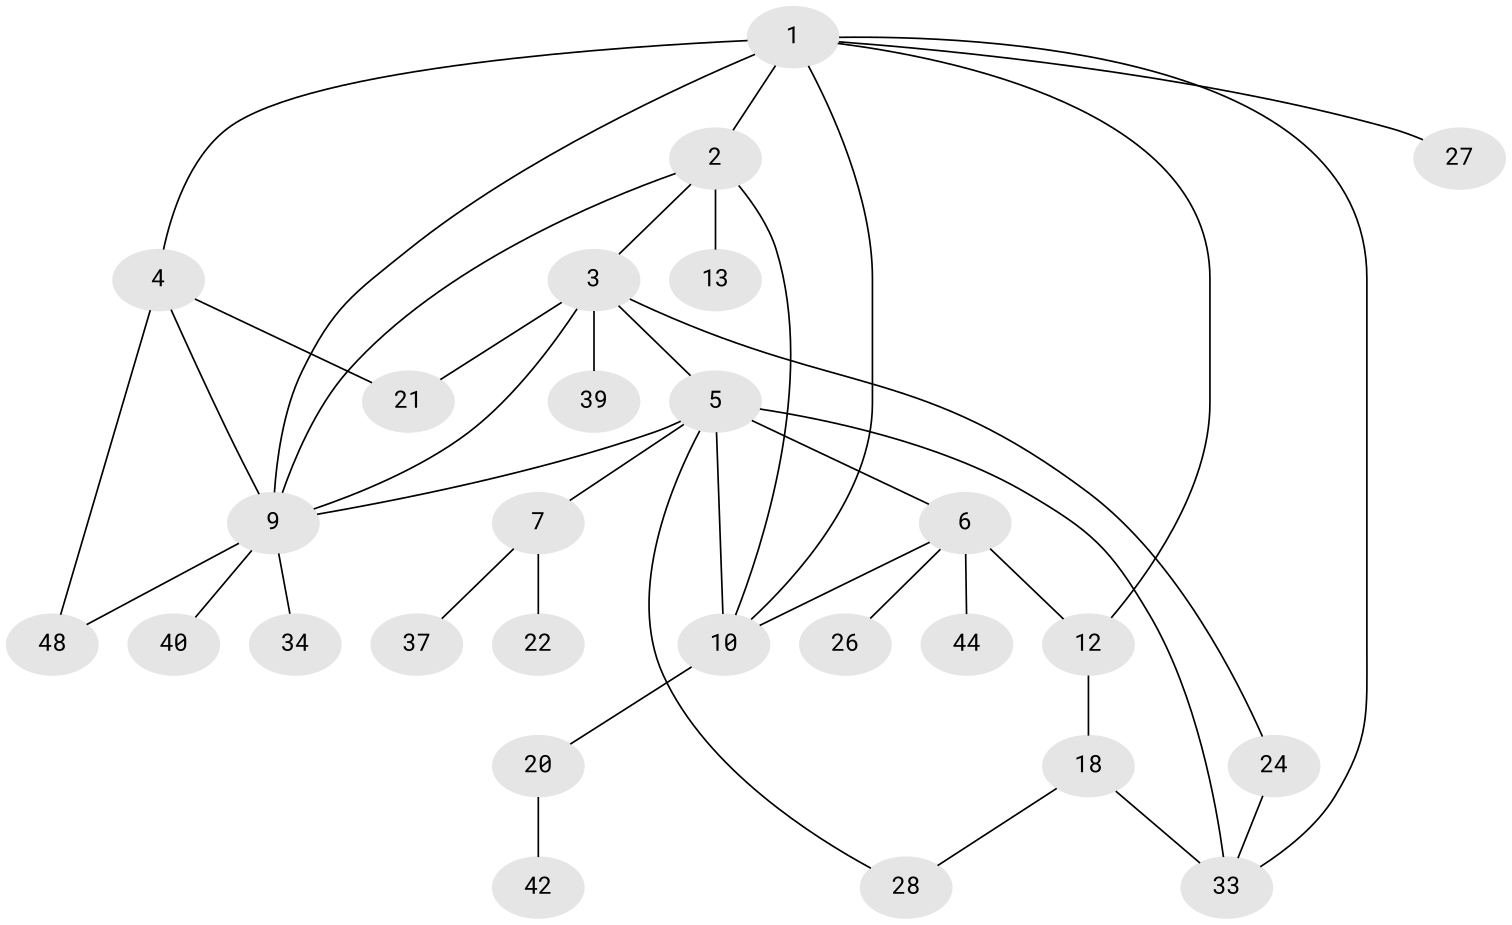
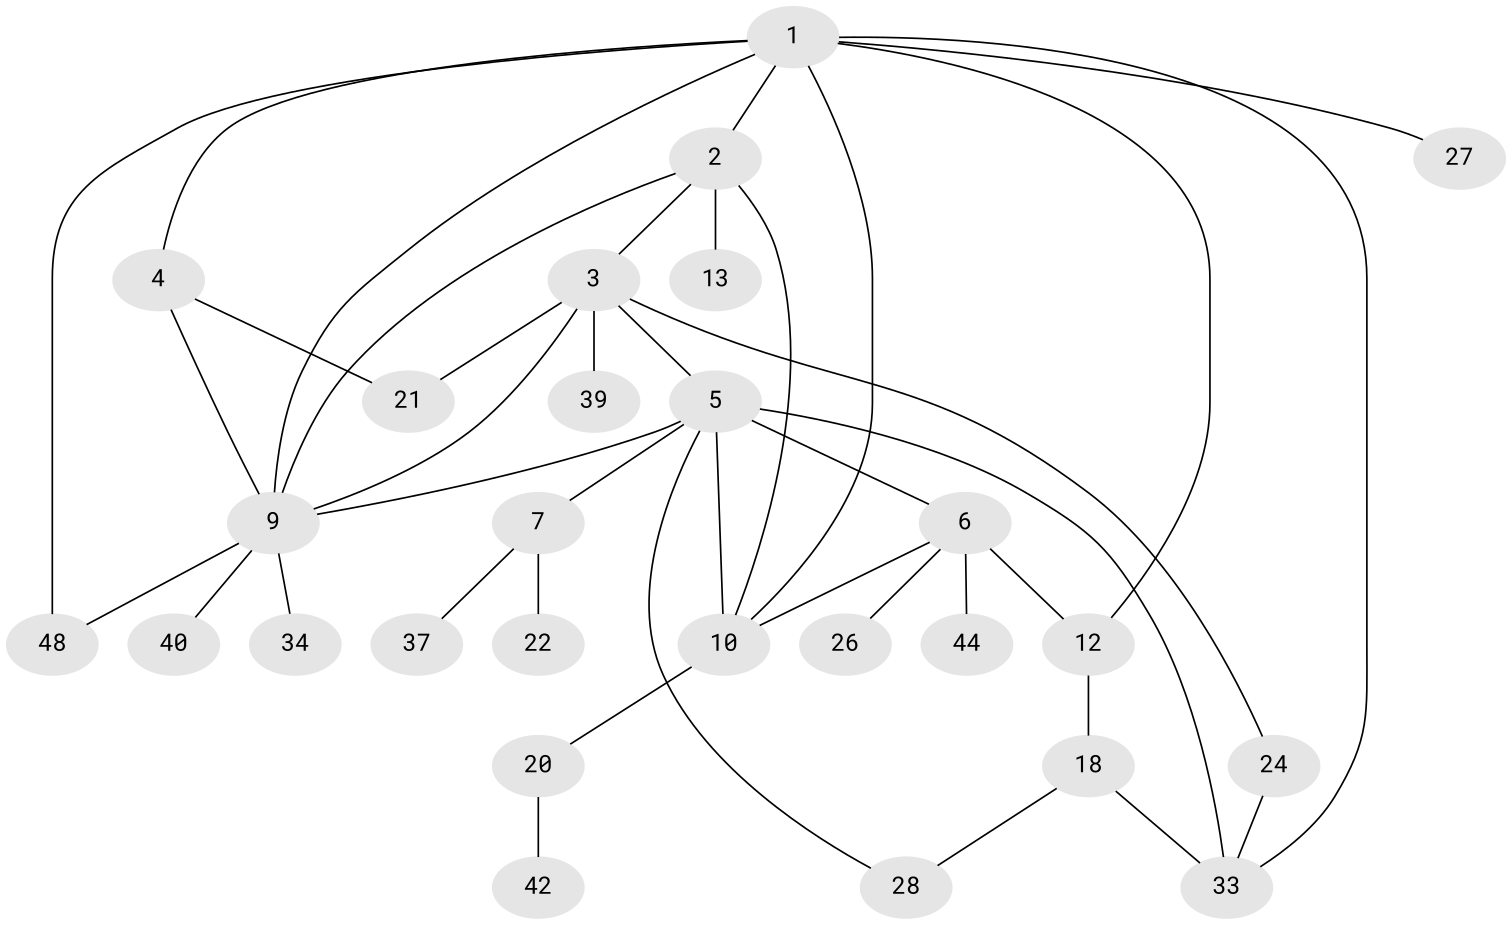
edge "4" -- "48": now "1" -- "48"
